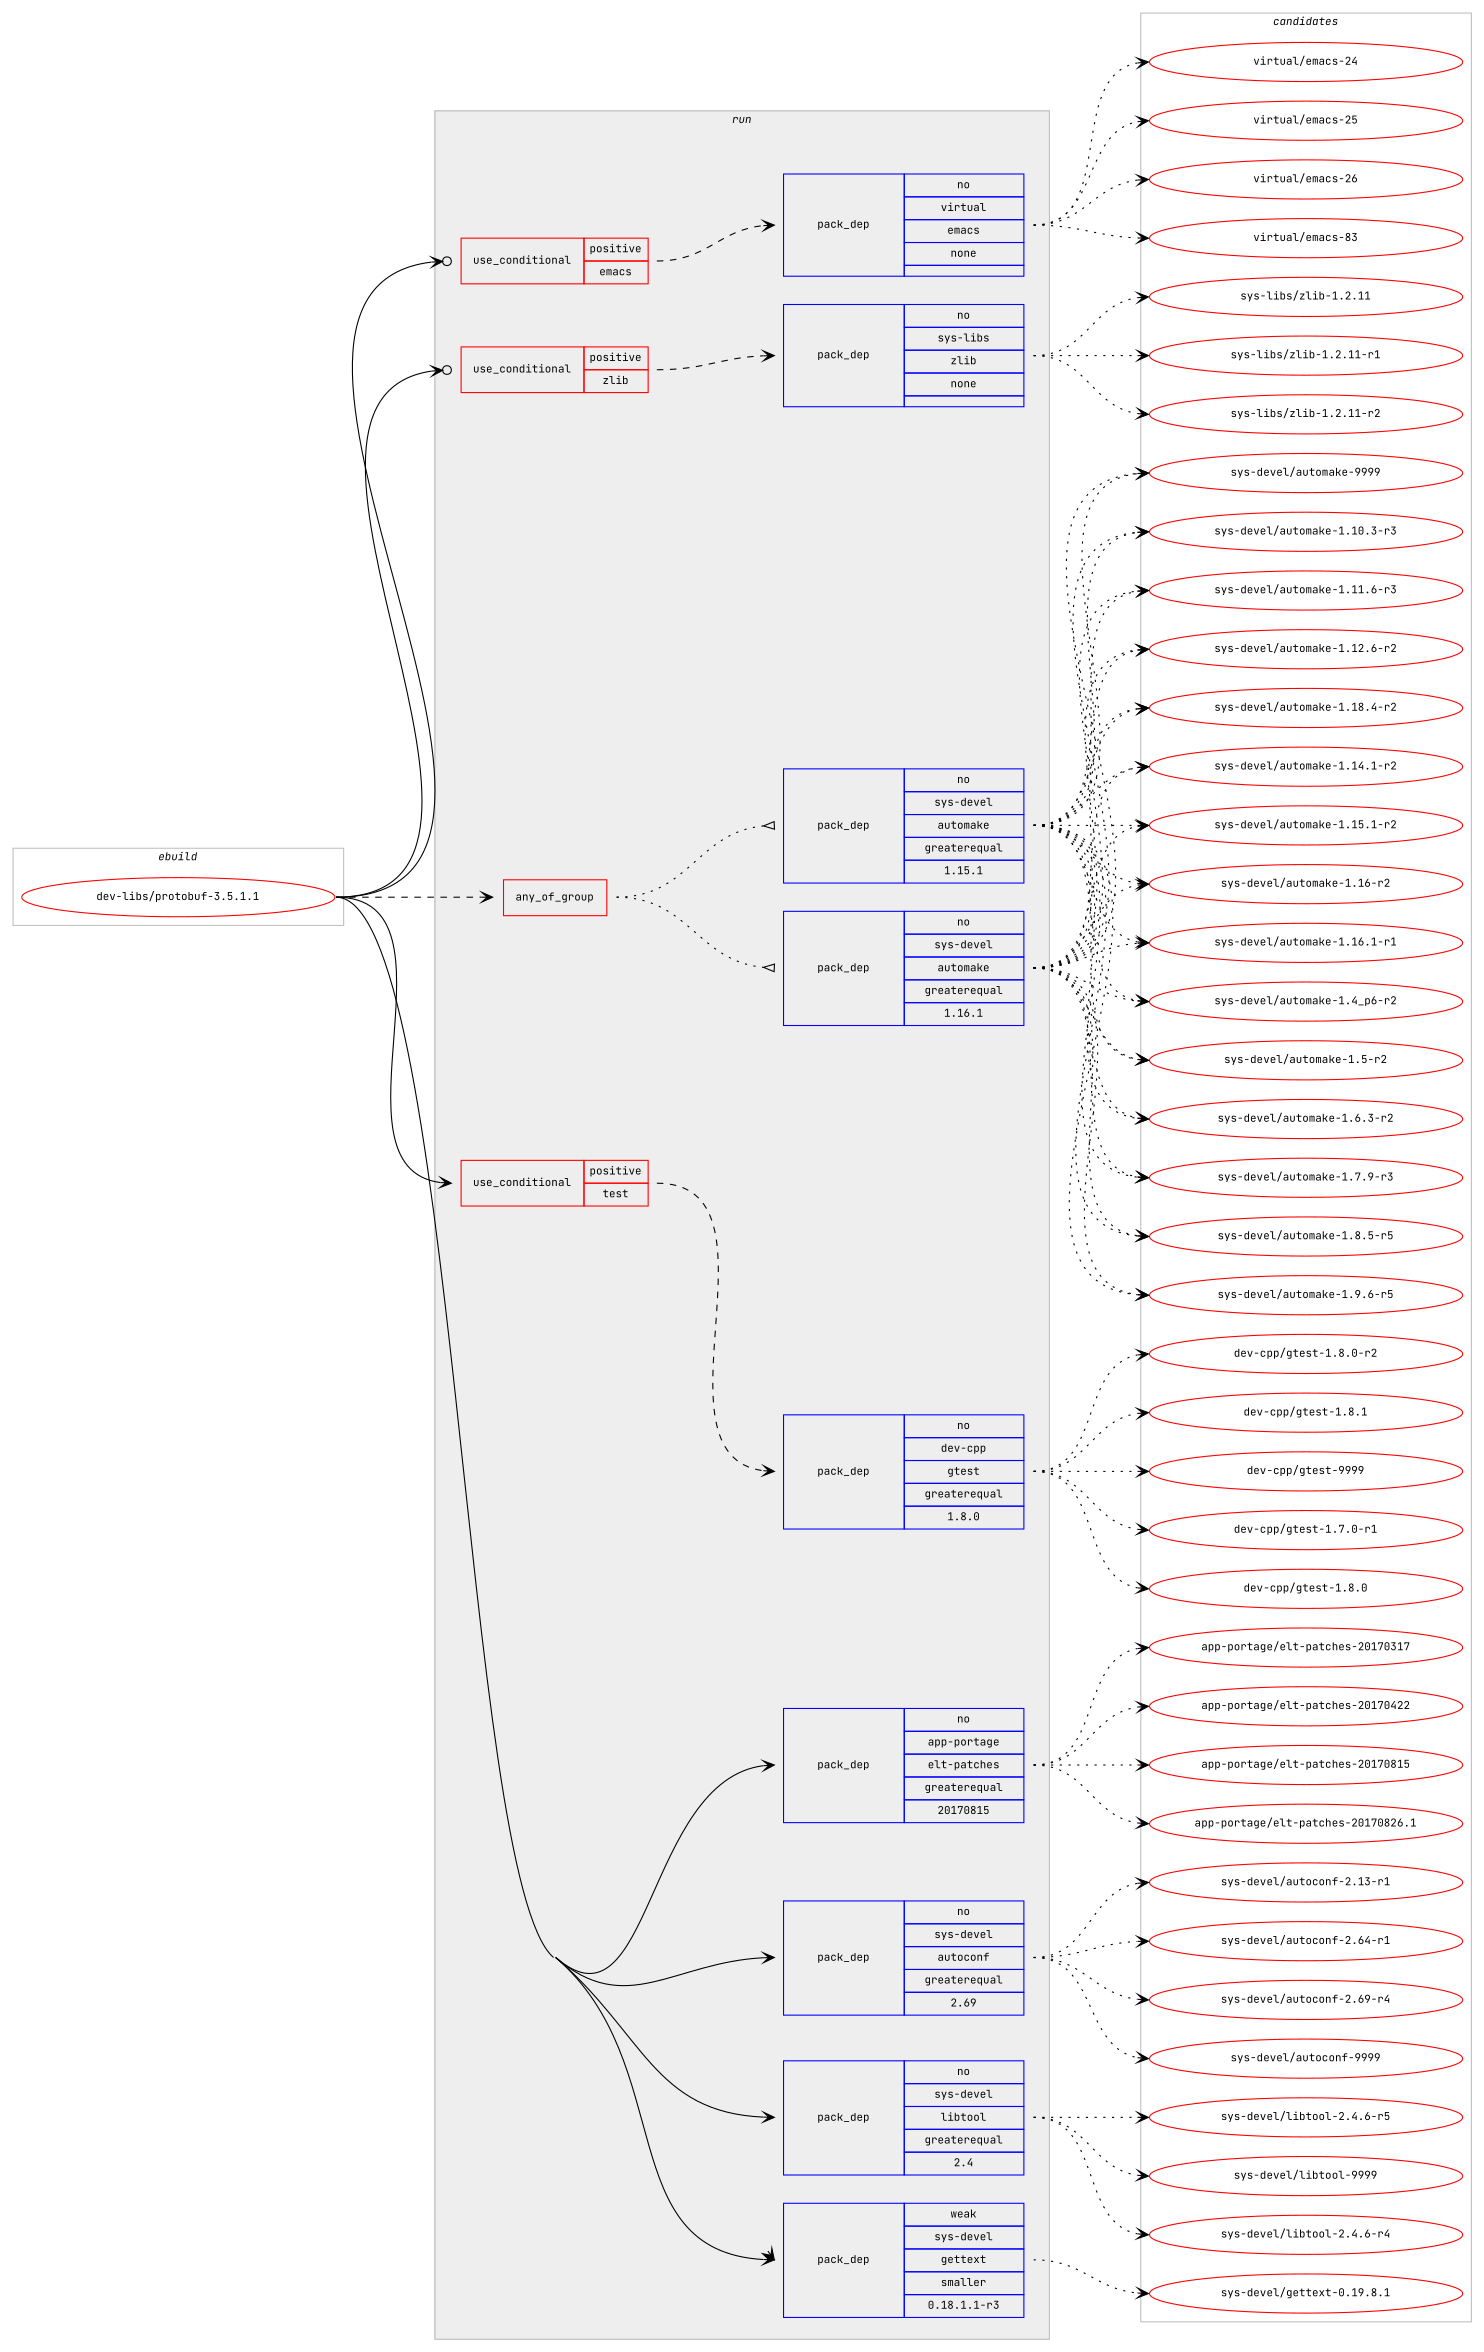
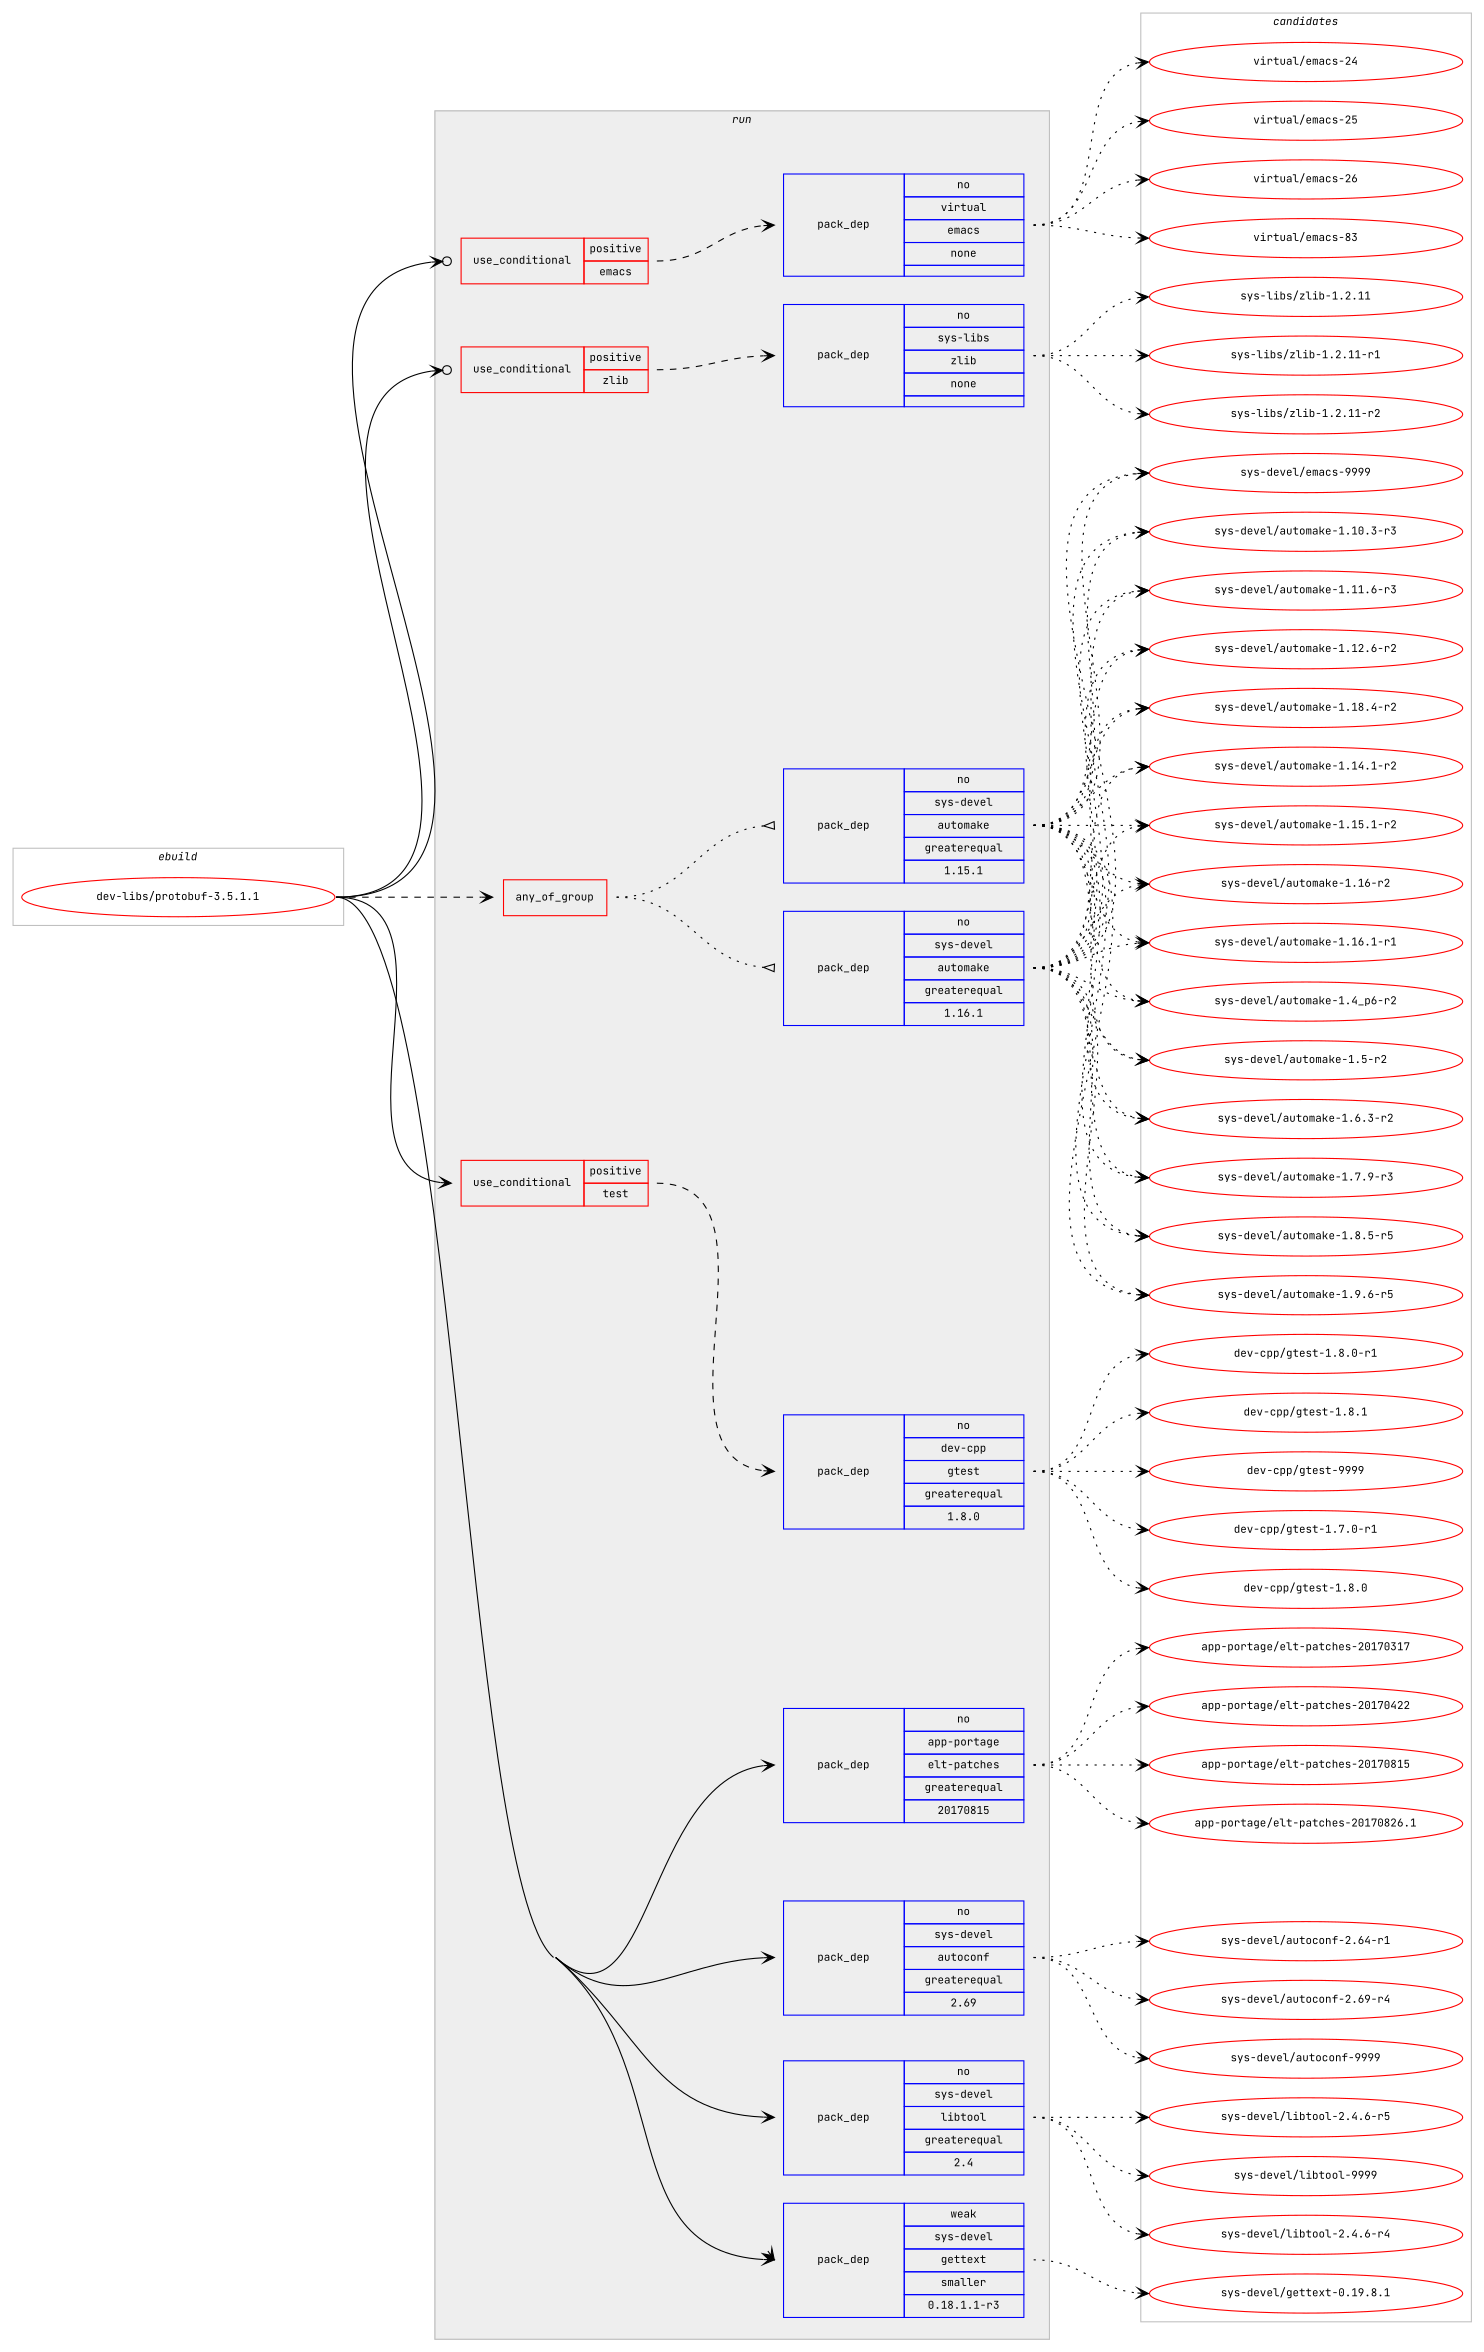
node "sys-devel/automake-9999": label "sys-devel/automake-9999" -> "sys-devel/emacs-9999"
node "dev-cpp/gtest-1.8.0-r2": label "dev-cpp/gtest-1.8.0-r2" -> "dev-cpp/gtest-1.8.0-r1"
node "sys-devel/autoconf-2.13-r1": removed
